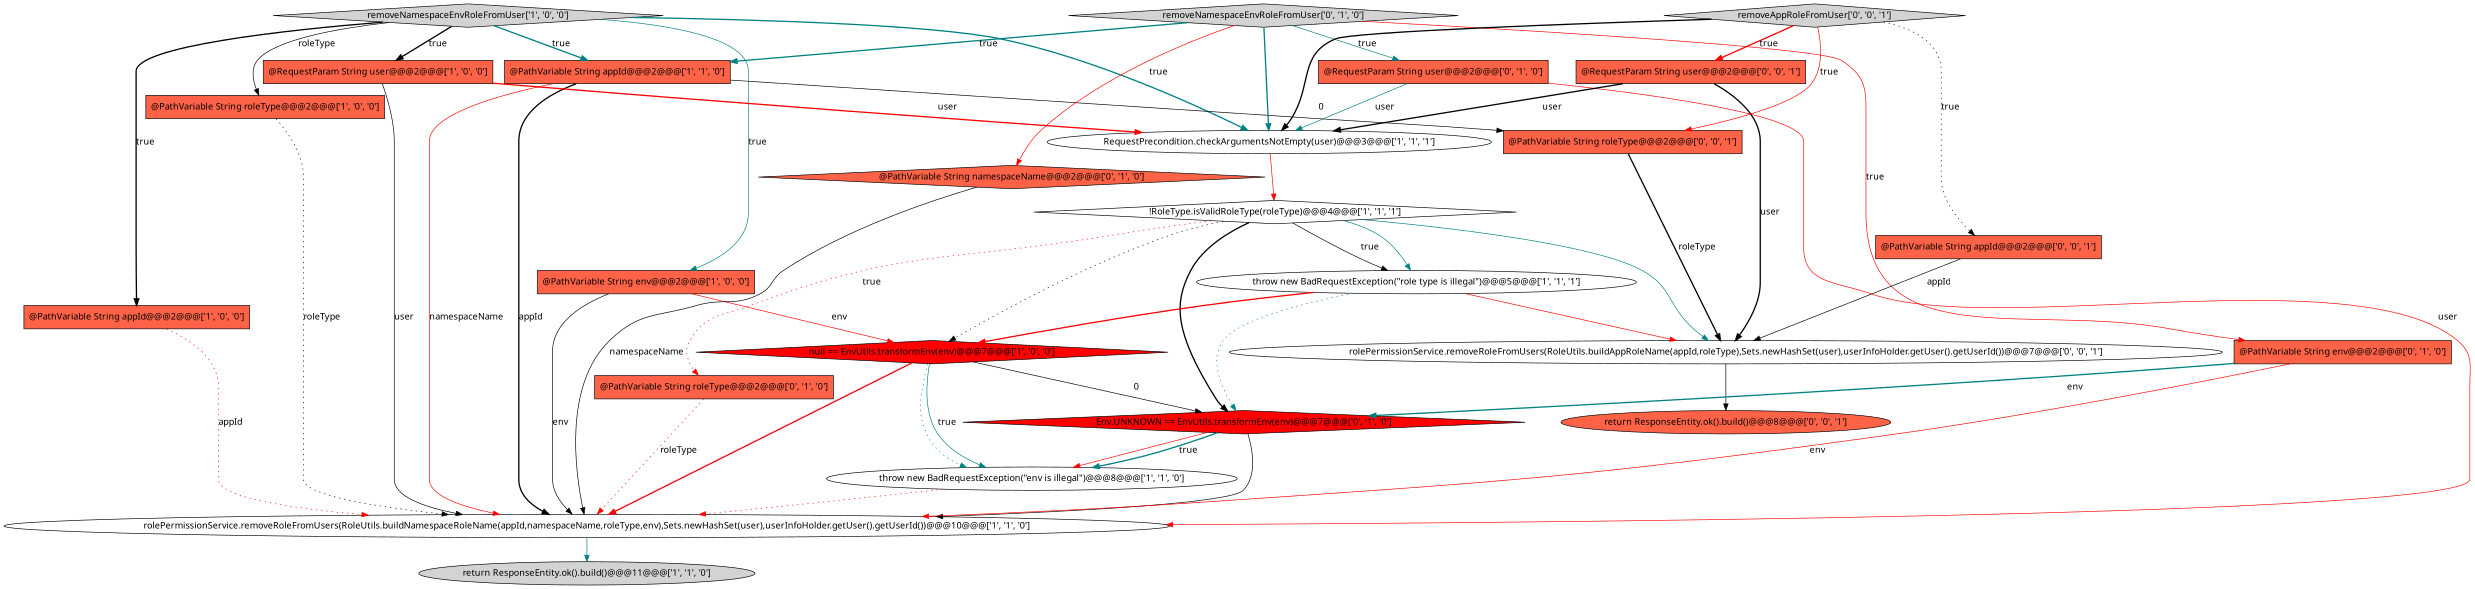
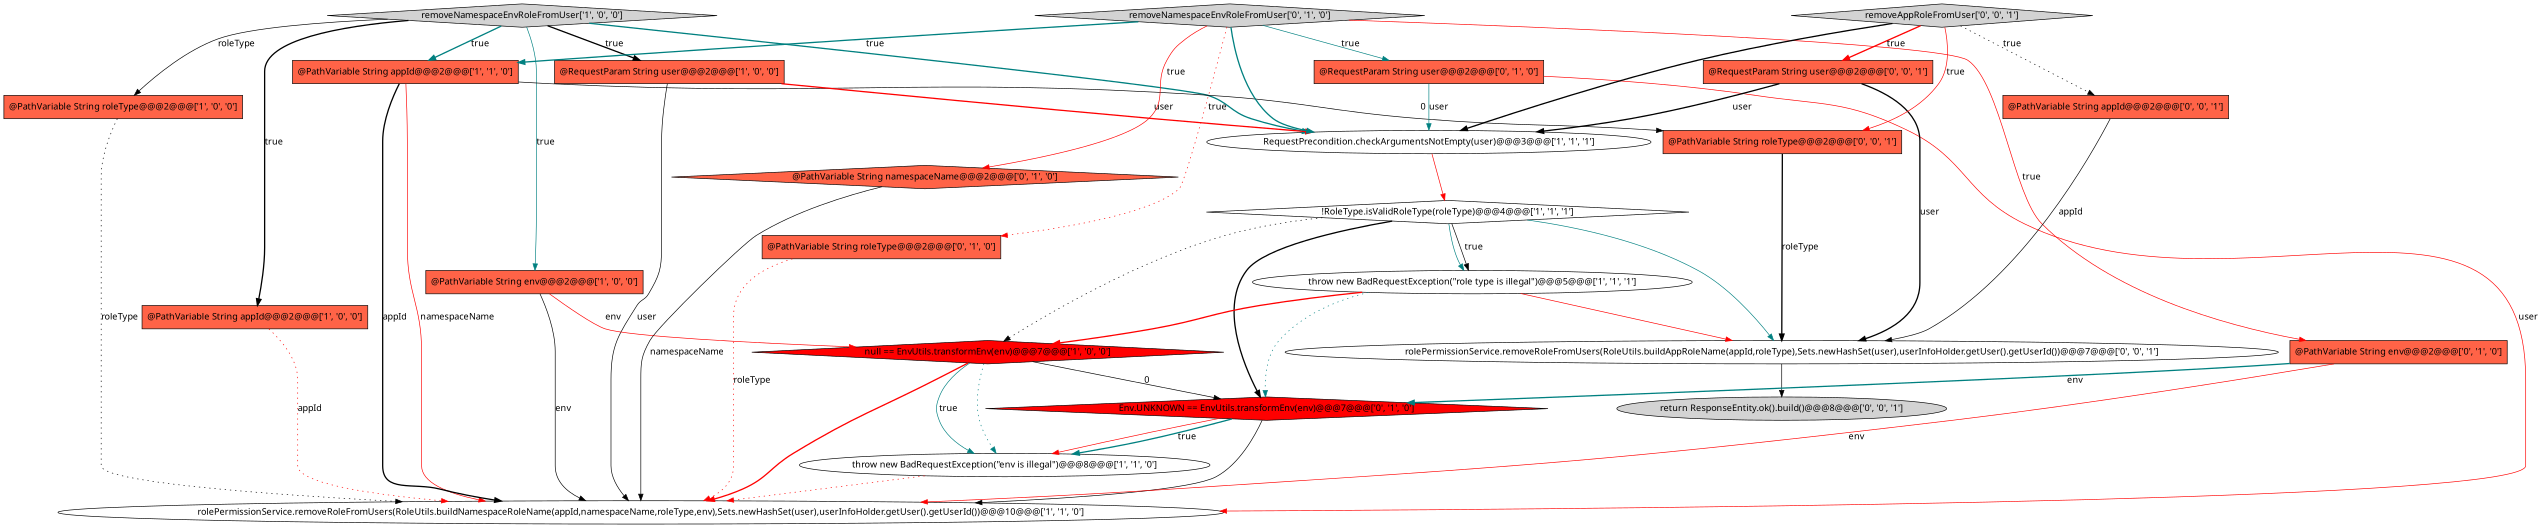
edge "!RoleType.isValidRoleType(roleType)@@@4@@@['1', '1', '1']" -> "@PathVariable String roleType@@@2@@@['0', '1', '0']": now "removeNamespaceEnvRoleFromUser['0', '1', '0']" -> "@PathVariable String roleType@@@2@@@['0', '1', '0']"
node "return ResponseEntity.ok().build()@@@8@@@['0', '0', '1']": fillcolor tomato -> lightgray
node "return ResponseEntity.ok().build()@@@11@@@['1', '1', '0']": removed
